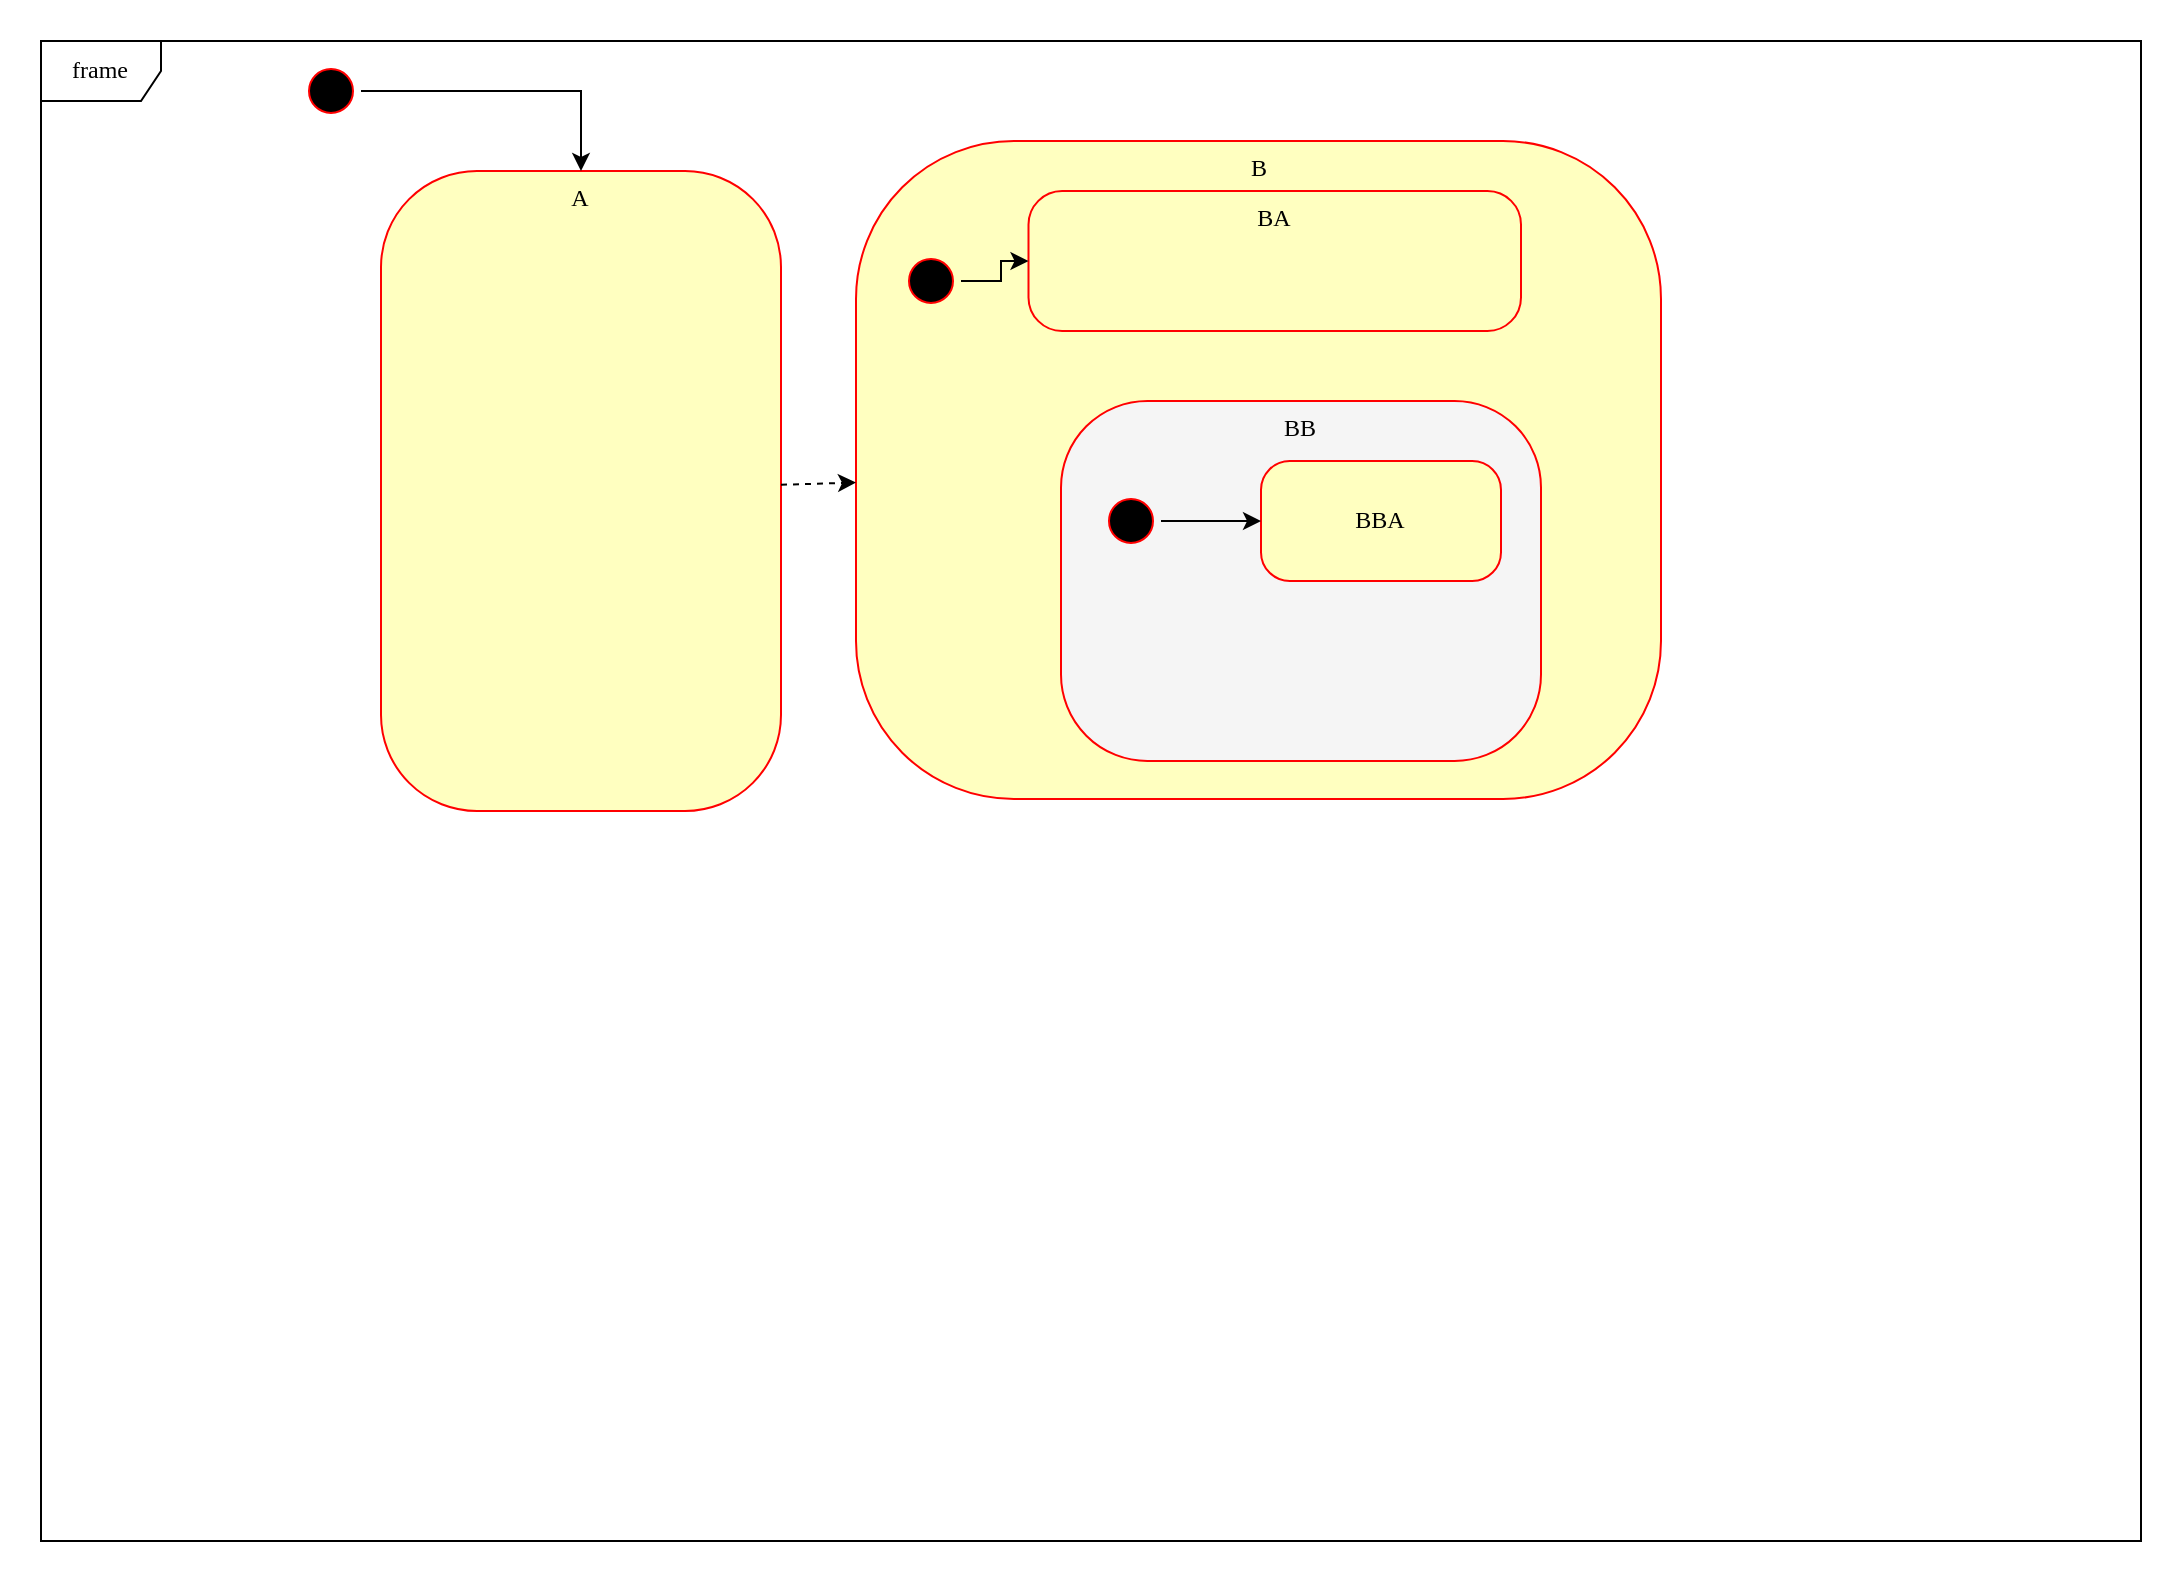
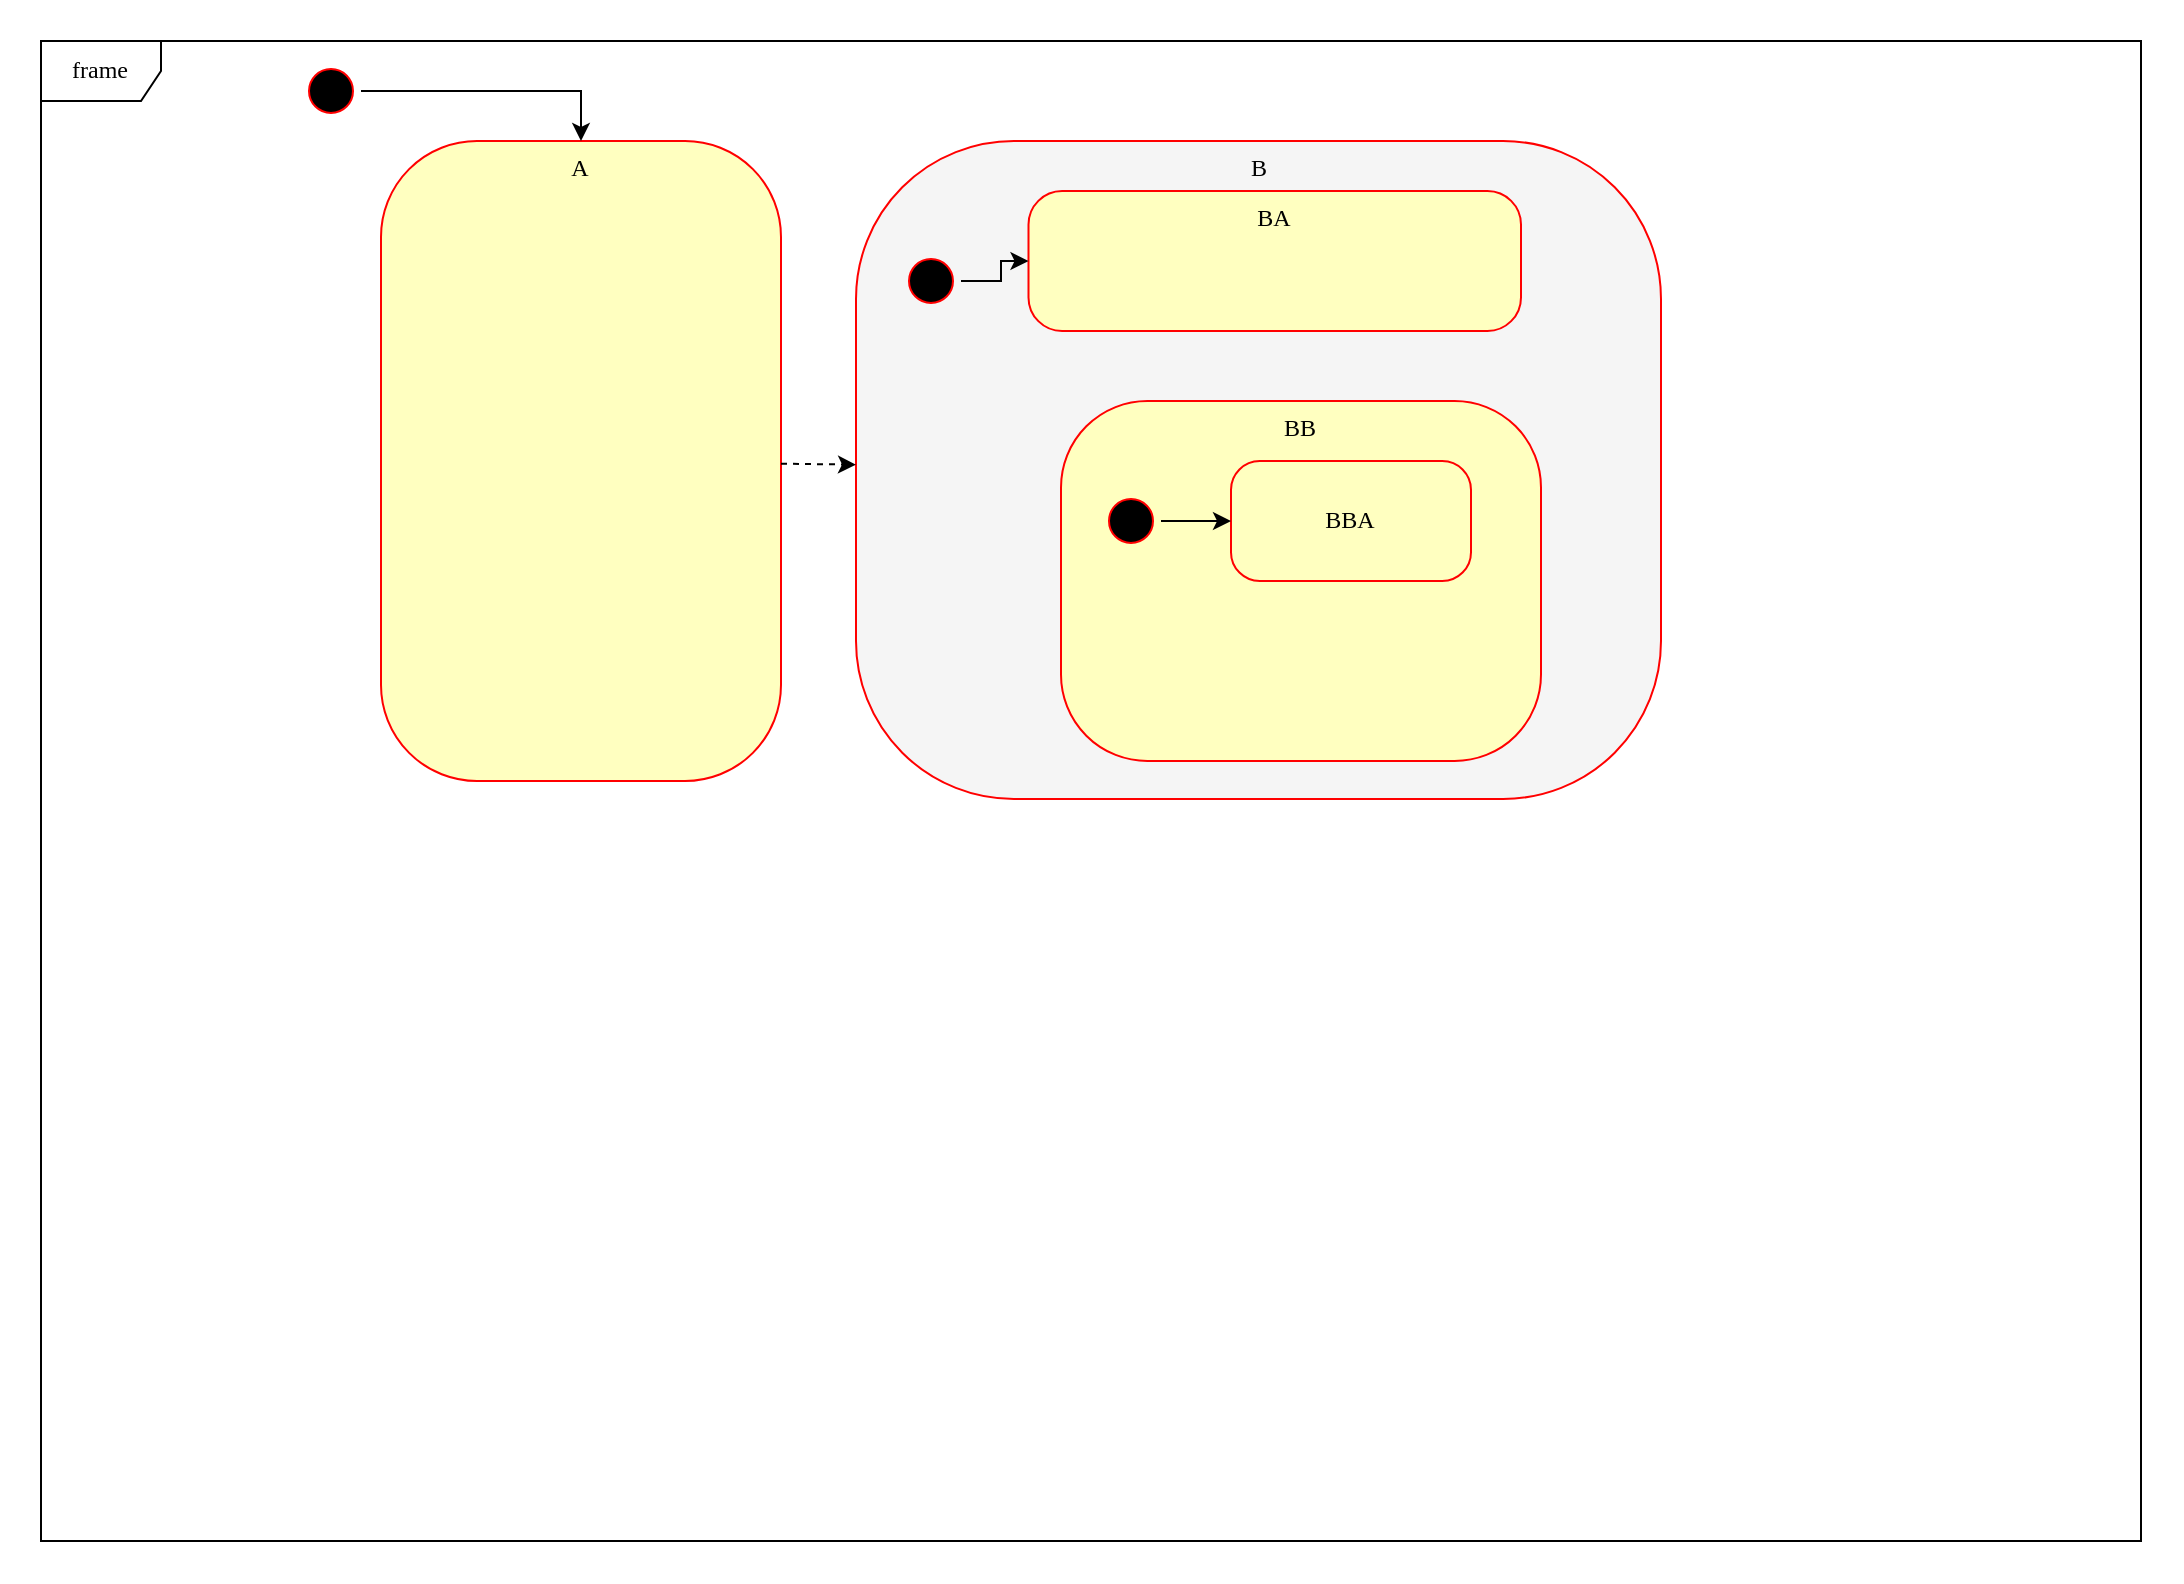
node "B": fillcolor #ffffc0 -> #f5f5f5
node "BB": fillcolor #f5f5f5 -> #ffffc0
node "A": moved (581, 491) -> (581, 461)
node "BBA": moved (1381, 521) -> (1351, 521)
